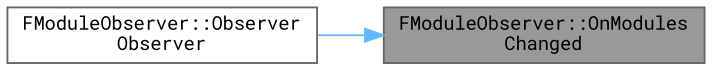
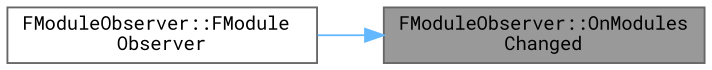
node "FModuleObserver::Observer Observer": label "FModuleObserver::Observer Observer" -> "FModuleObserver::FModule Observer"
